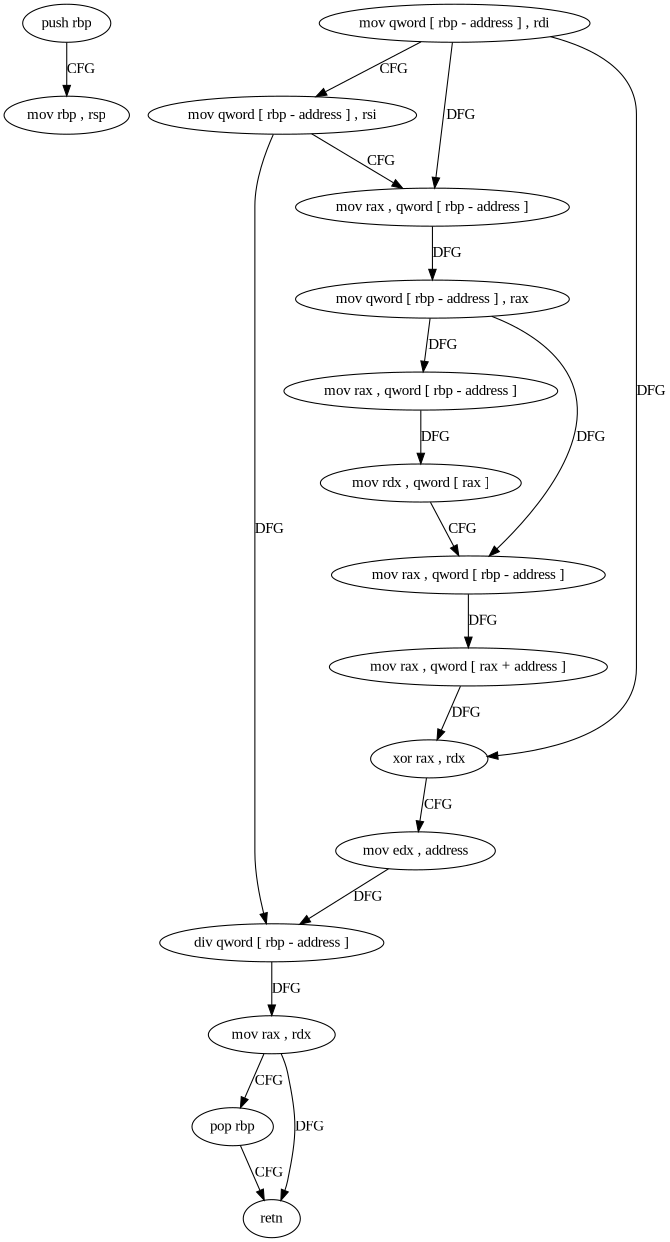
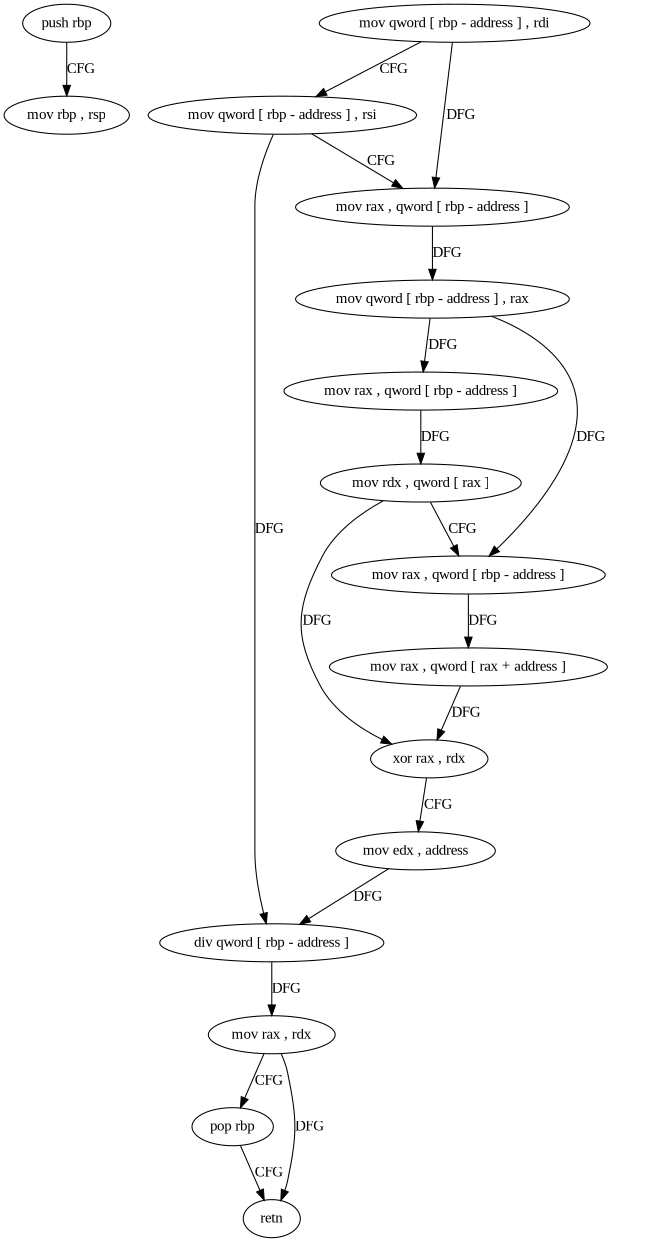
edge "mov qword [ rbp - address ] , rdi" -> "xor rax , rdx": now "mov rdx , qword [ rax ]" -> "xor rax , rdx"
